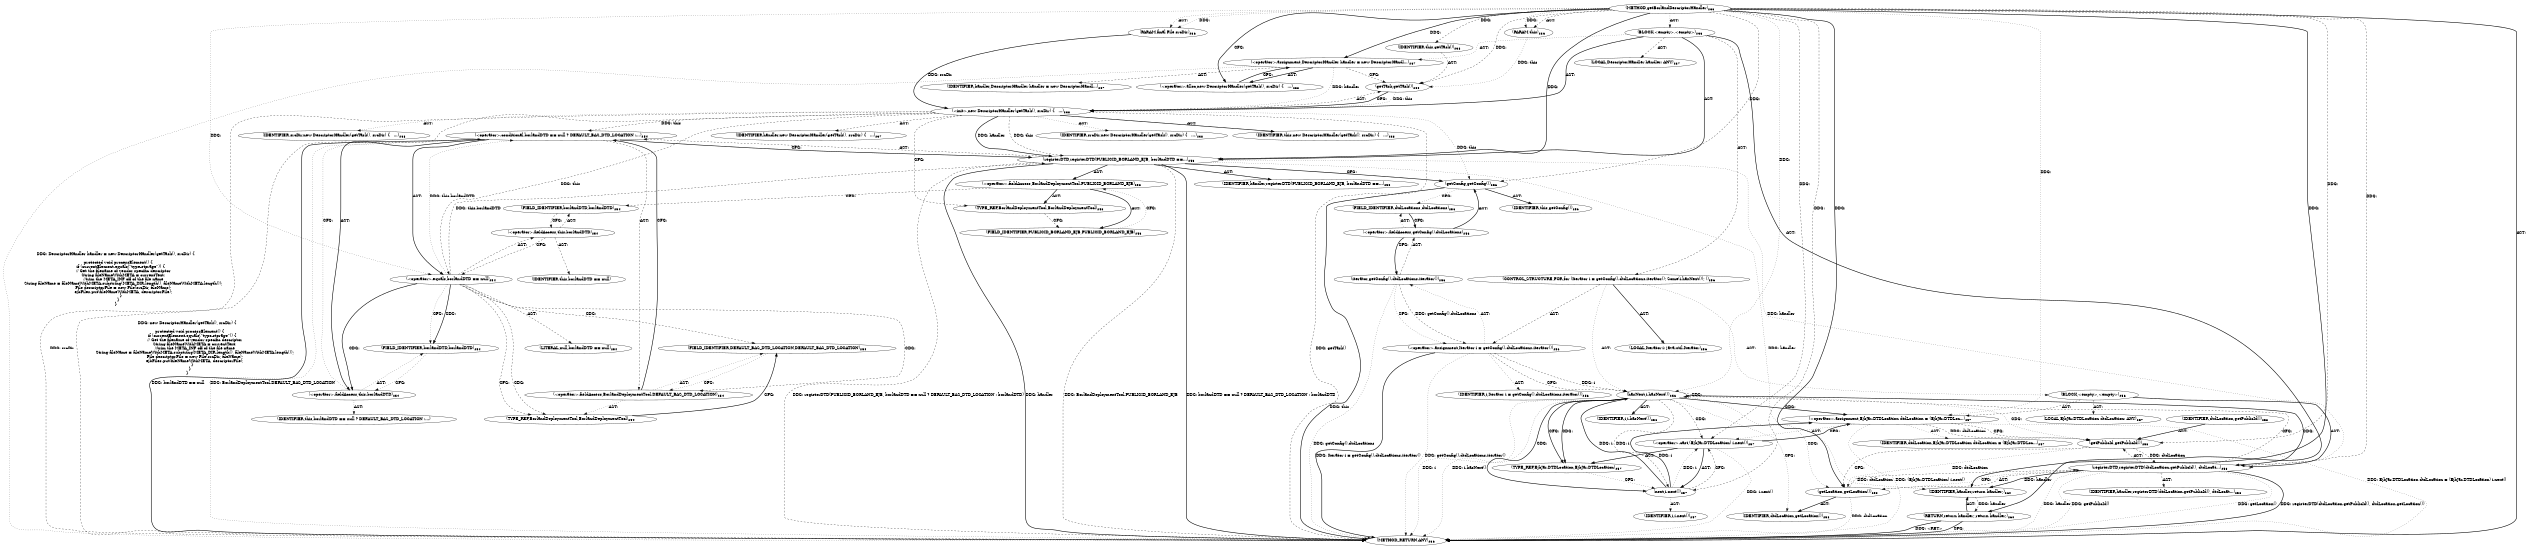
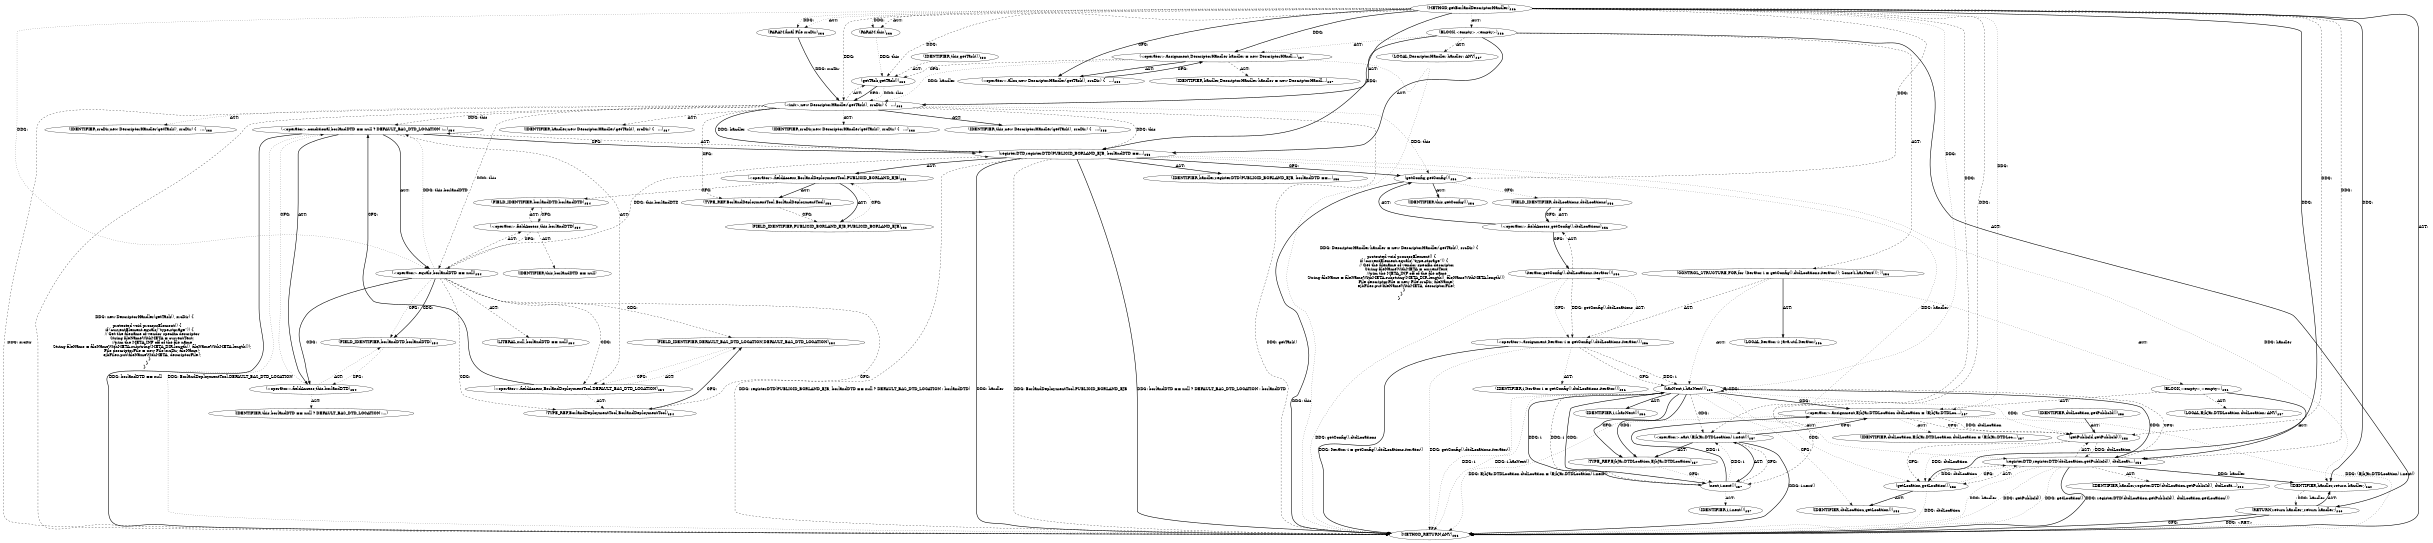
edge "(METHOD,getBorlandDescriptorHandler)" -> "(IDENTIFIER,this,getTask())": now "(METHOD,getBorlandDescriptorHandler)" -> "(<init>,new DescriptorHandler(getTask(), srcDir) {   ...)"
edge "(<operator>.cast,(EjbJar.DTDLocation) i.next())" -> "(METHOD_RETURN,ANY)": style dotted -> bold
